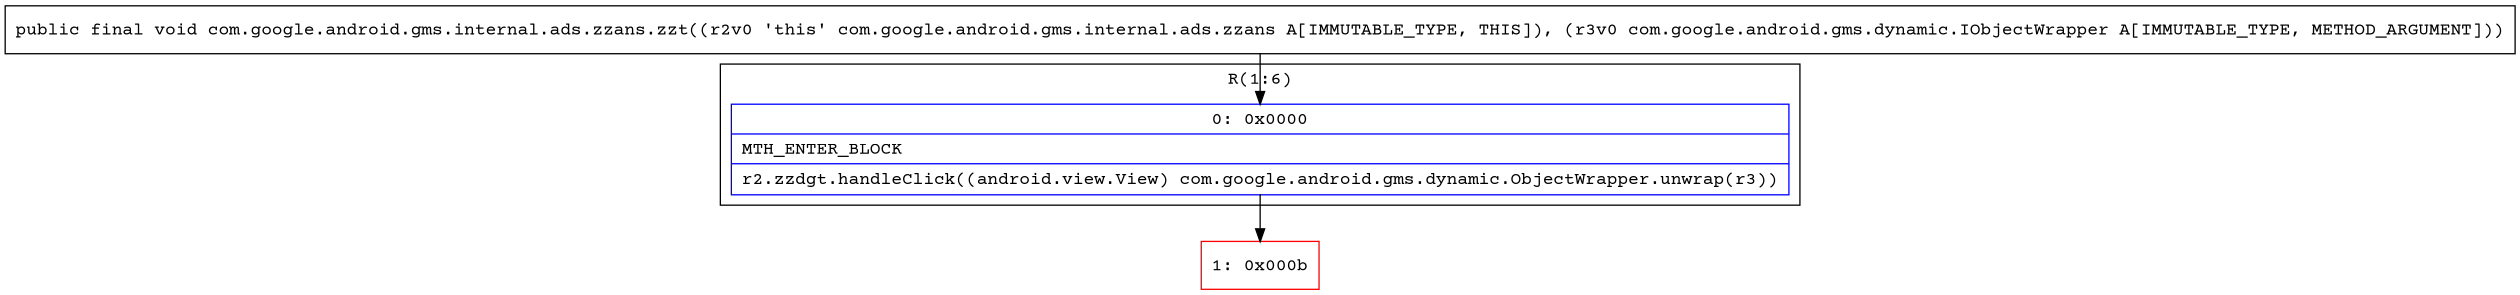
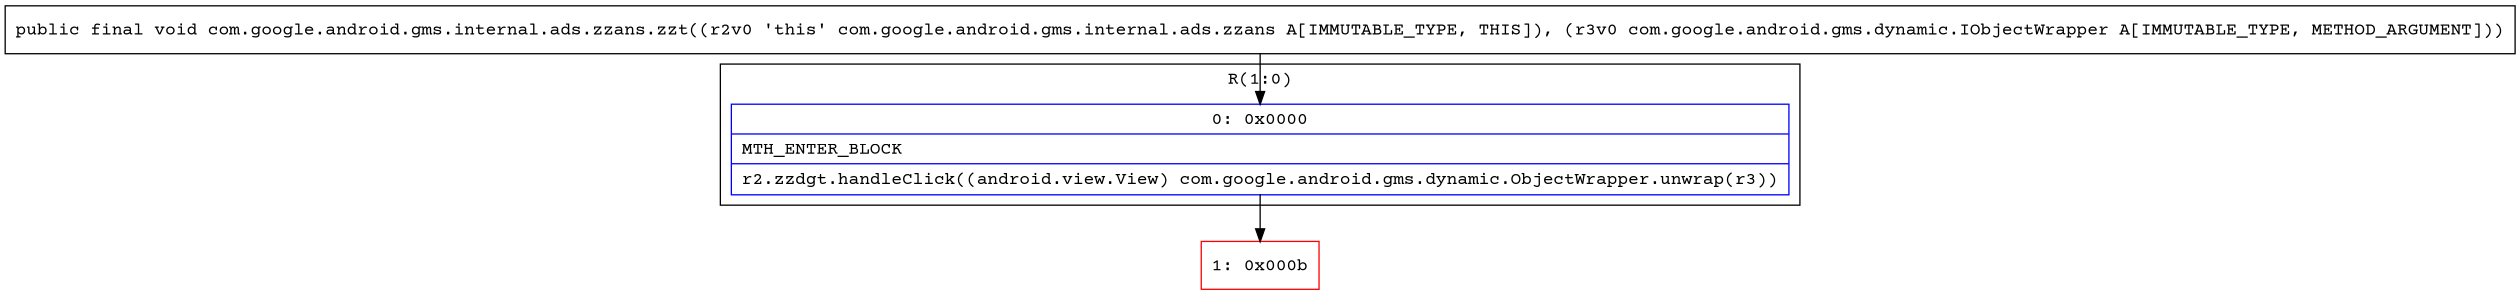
cluster "R(1:6)": label "R(1:6)" -> "R(1:0)"
